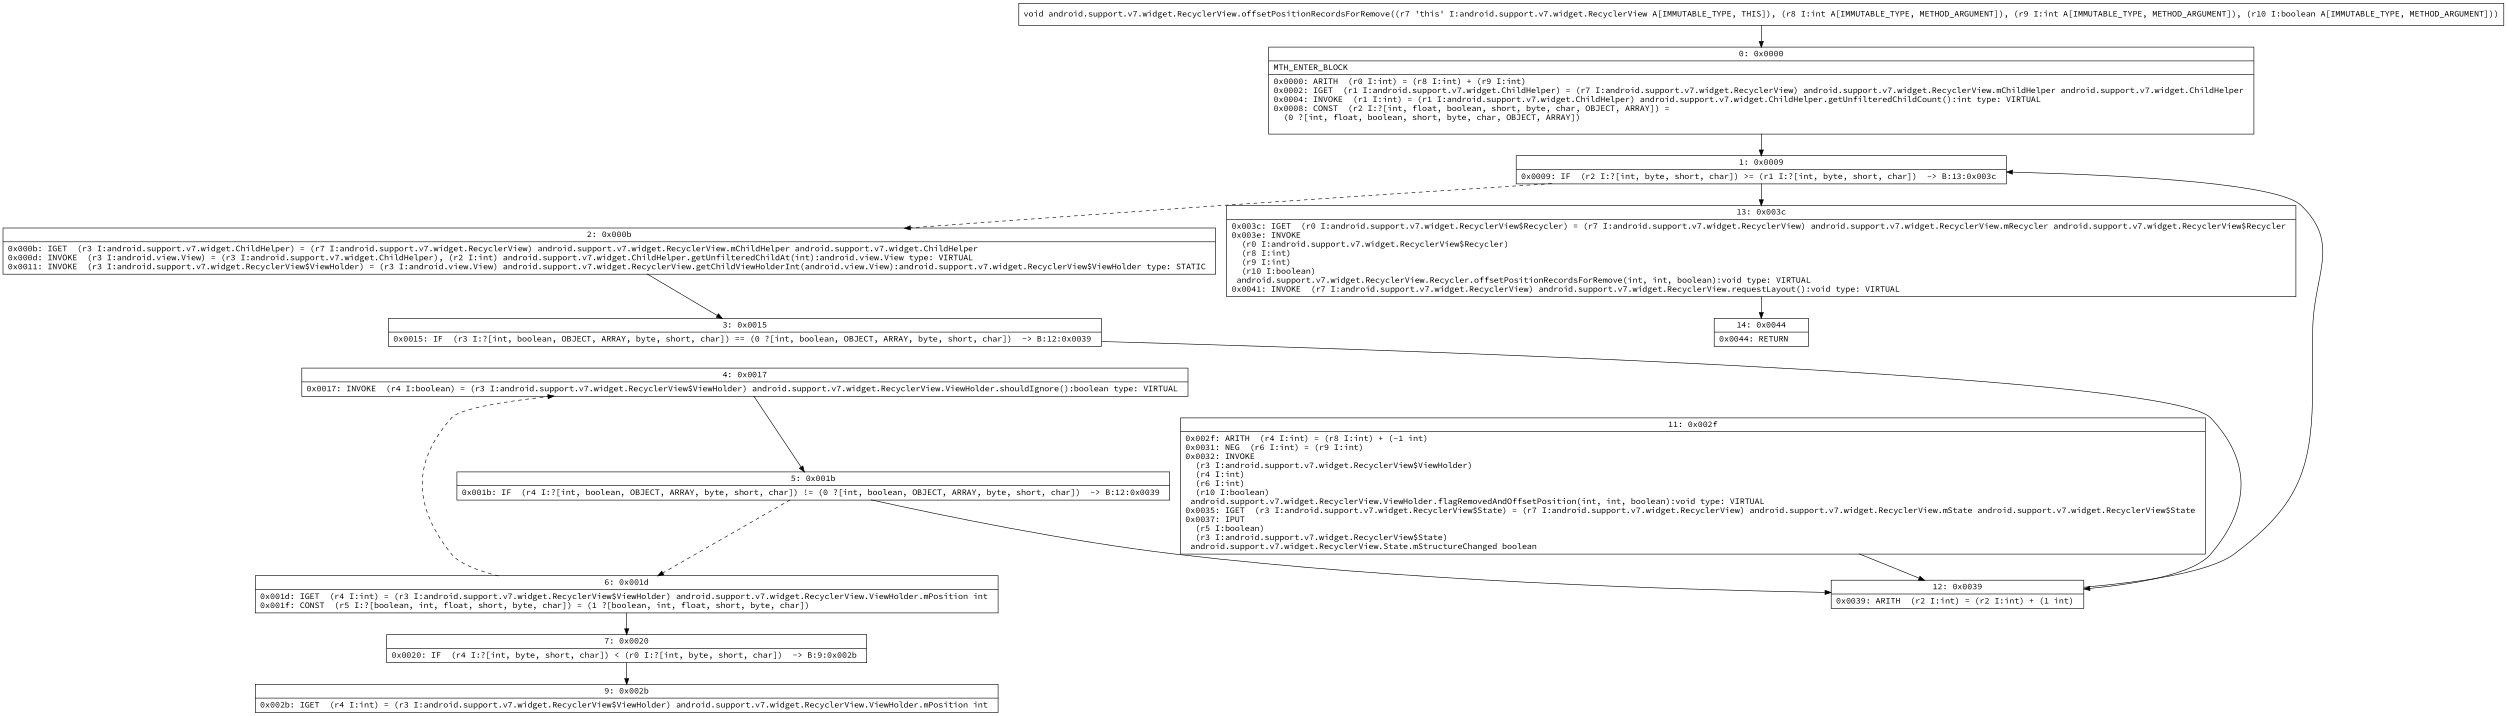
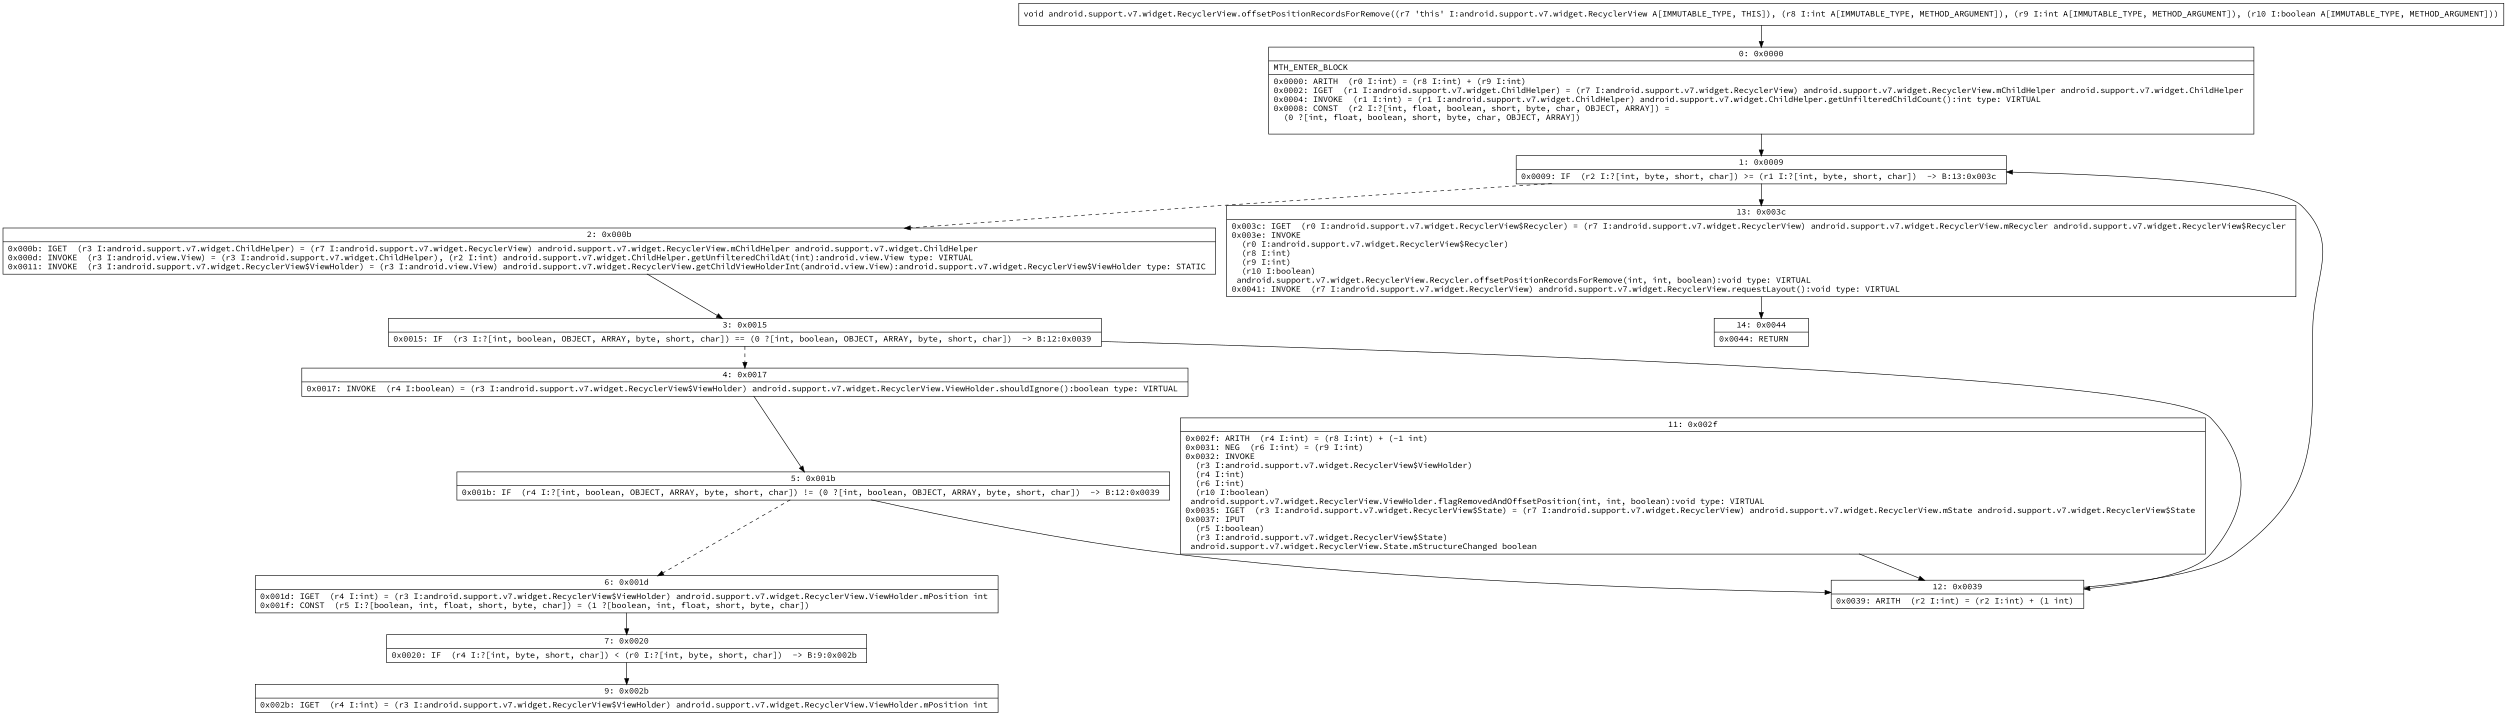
edge "6: 0x001d" -> "4: 0x0017": now "3: 0x0015" -> "4: 0x0017"
